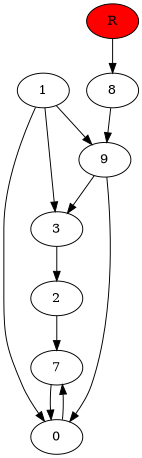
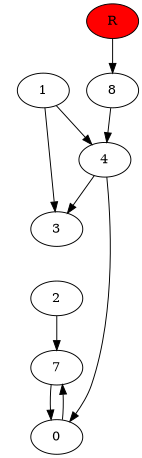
node "9": label "9" -> "4"
edge "3" -> "2": removed
edge "1" -> "0": removed
